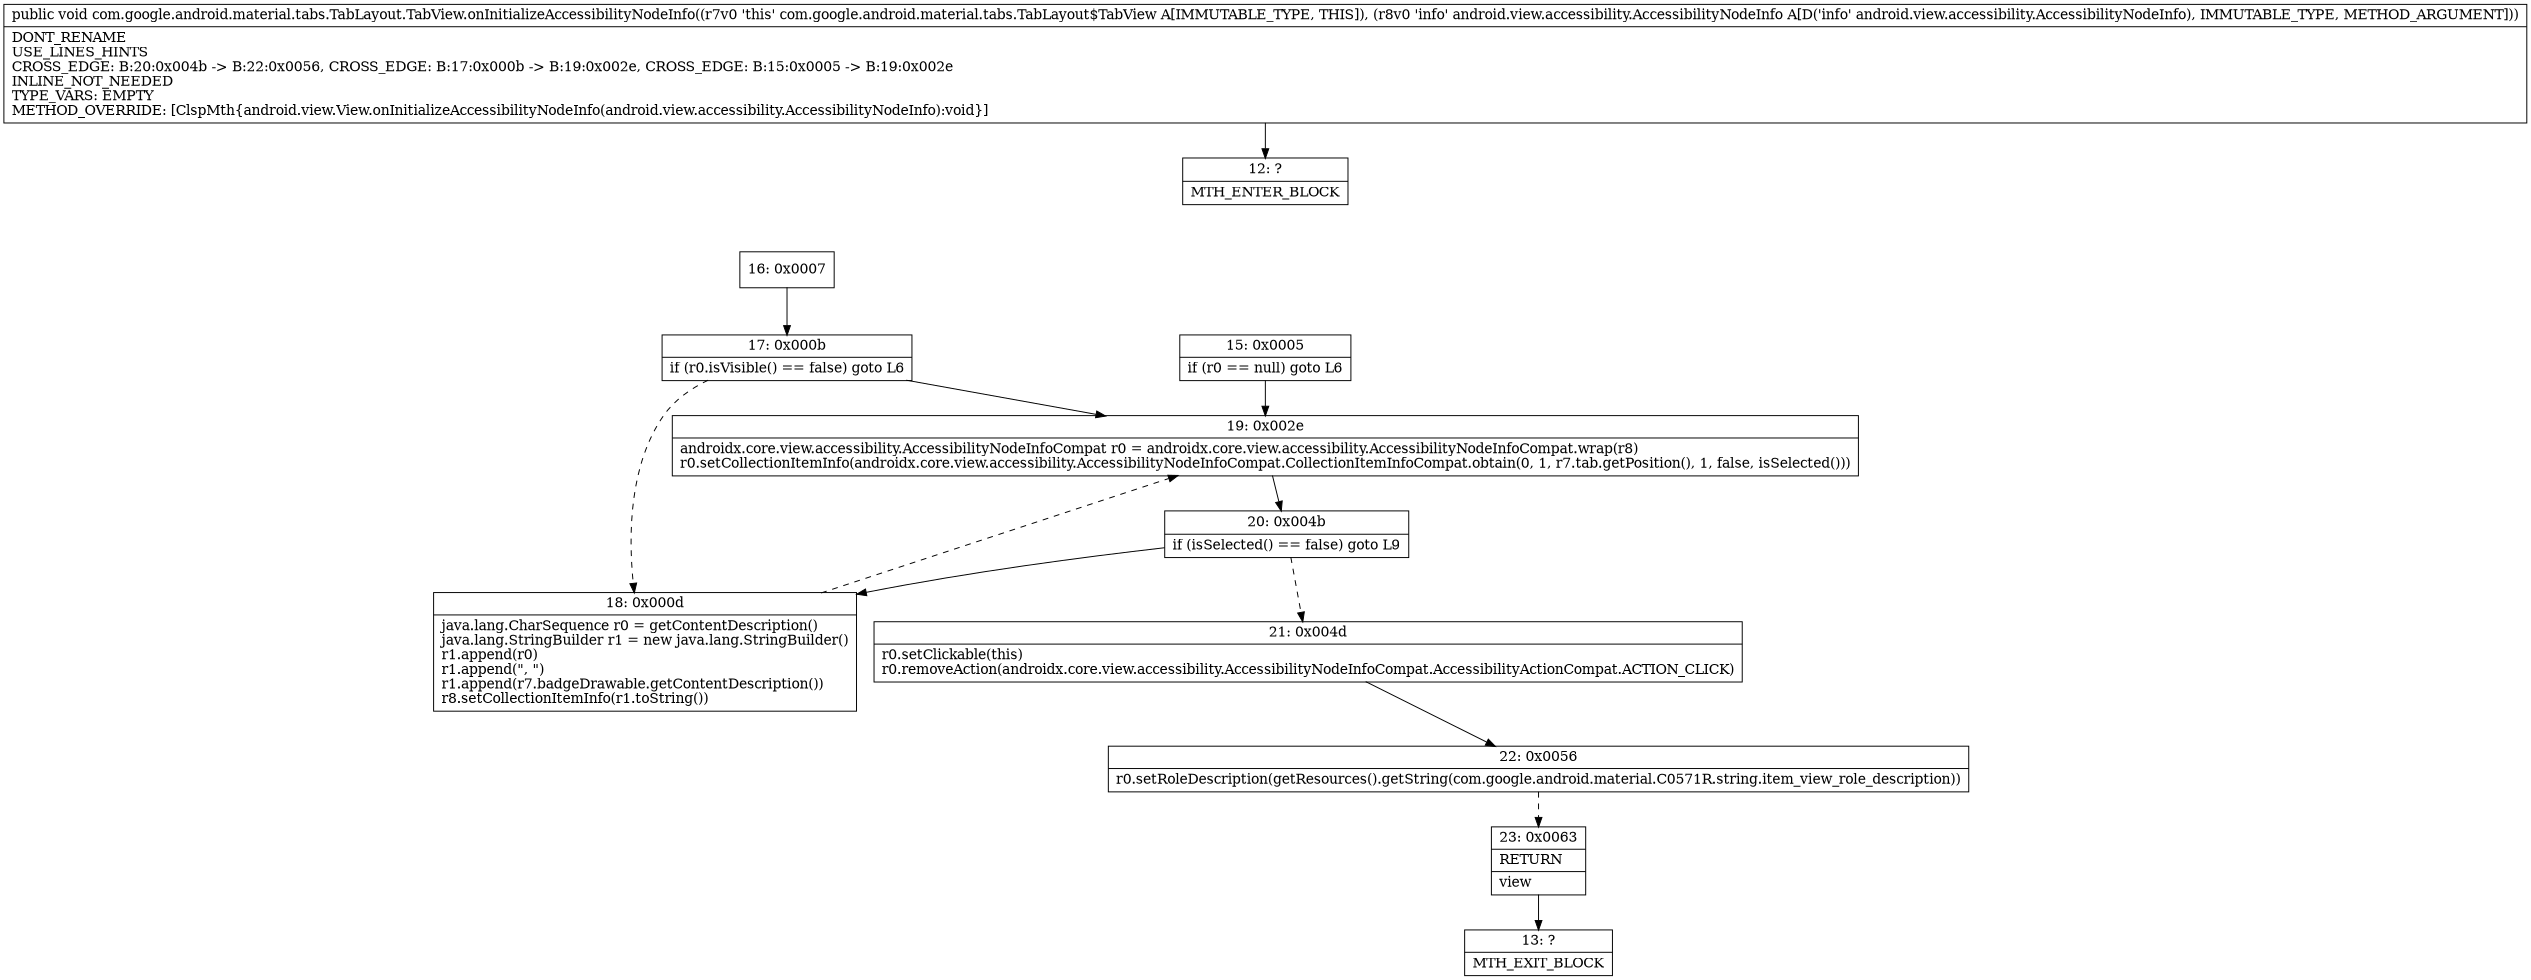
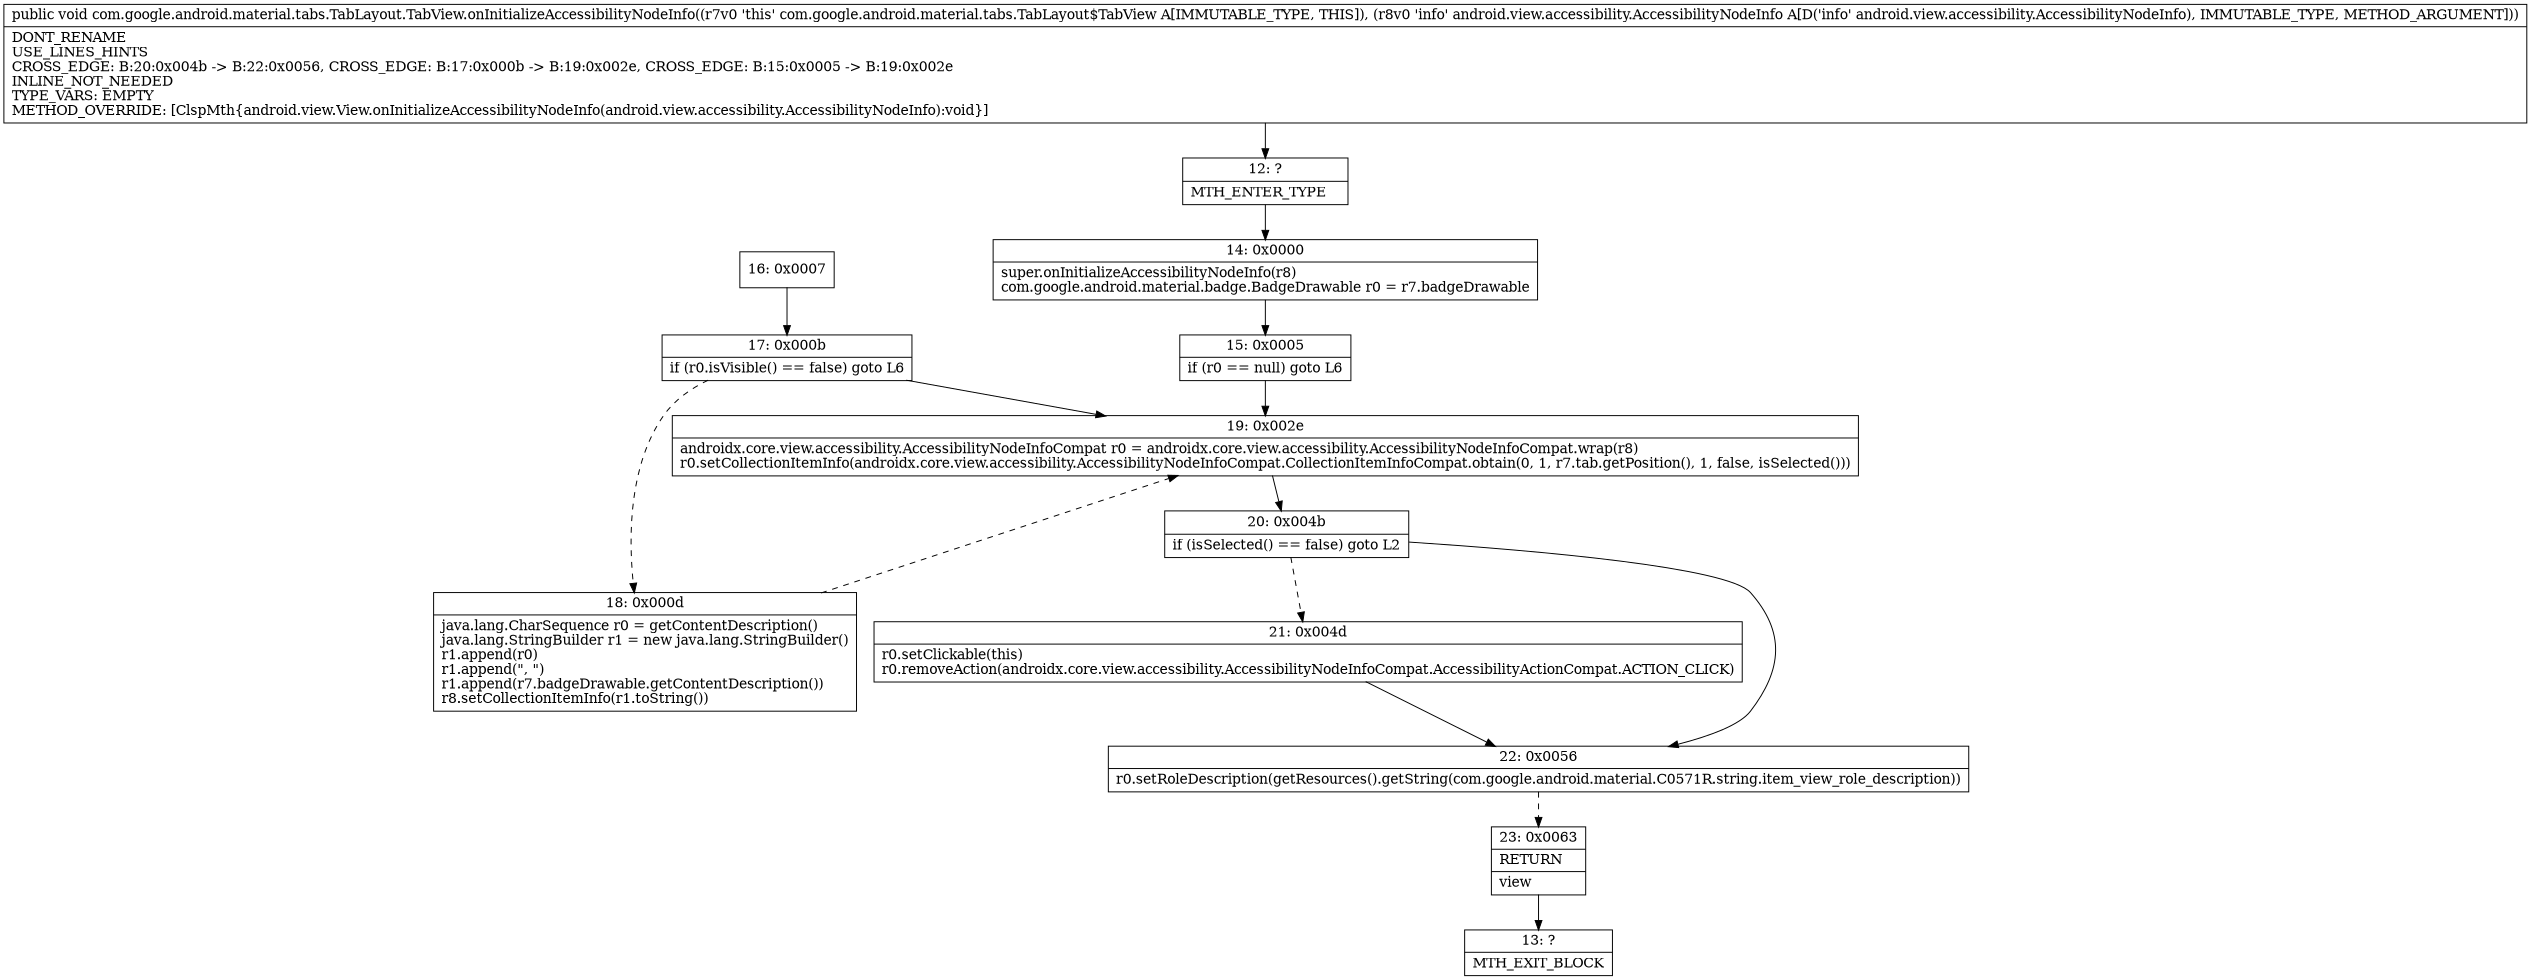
node "12: ?": text "MTH_ENTER_BLOCK" -> "MTH_ENTER_TYPE"
node "14: 0x0000": added
node "20: 0x004b": text "if (isSelected() == false) goto L9" -> "if (isSelected() == false) goto L2"
edge "20: 0x004b" -> "18: 0x000d": now "20: 0x004b" -> "22: 0x0056"
